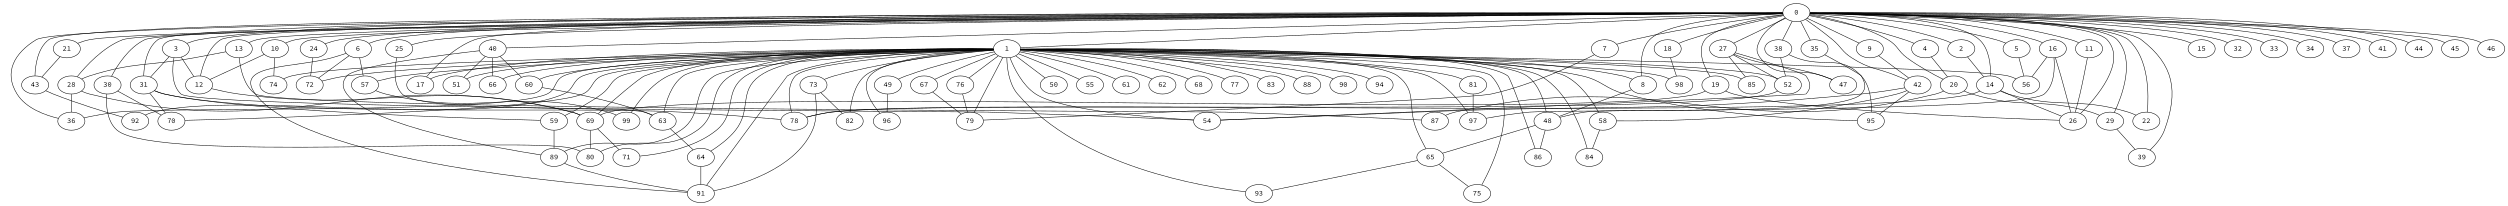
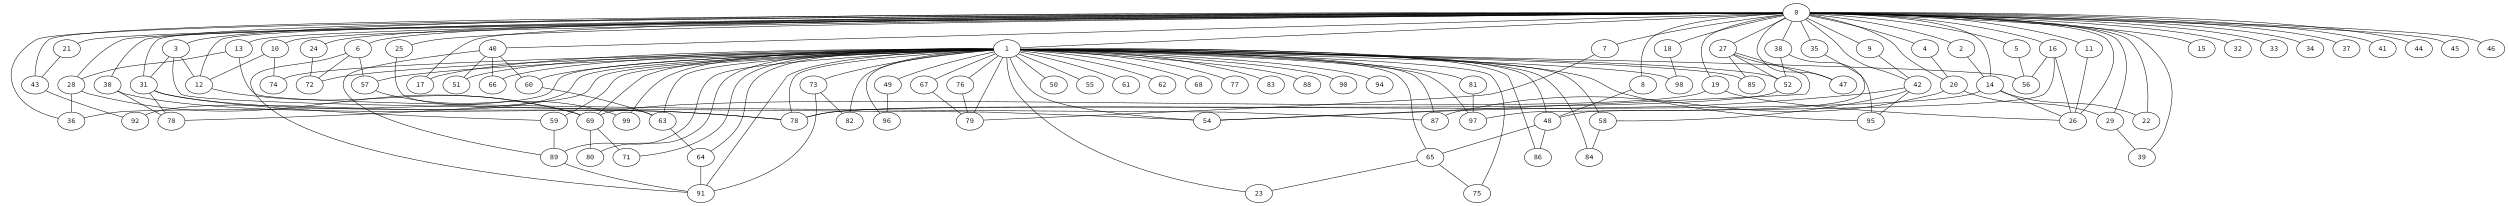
edge "1" -- "8": now "1" -- "87"
edge "30" -- "80": now "30" -- "78"
node "93": label "93" -> "23"
